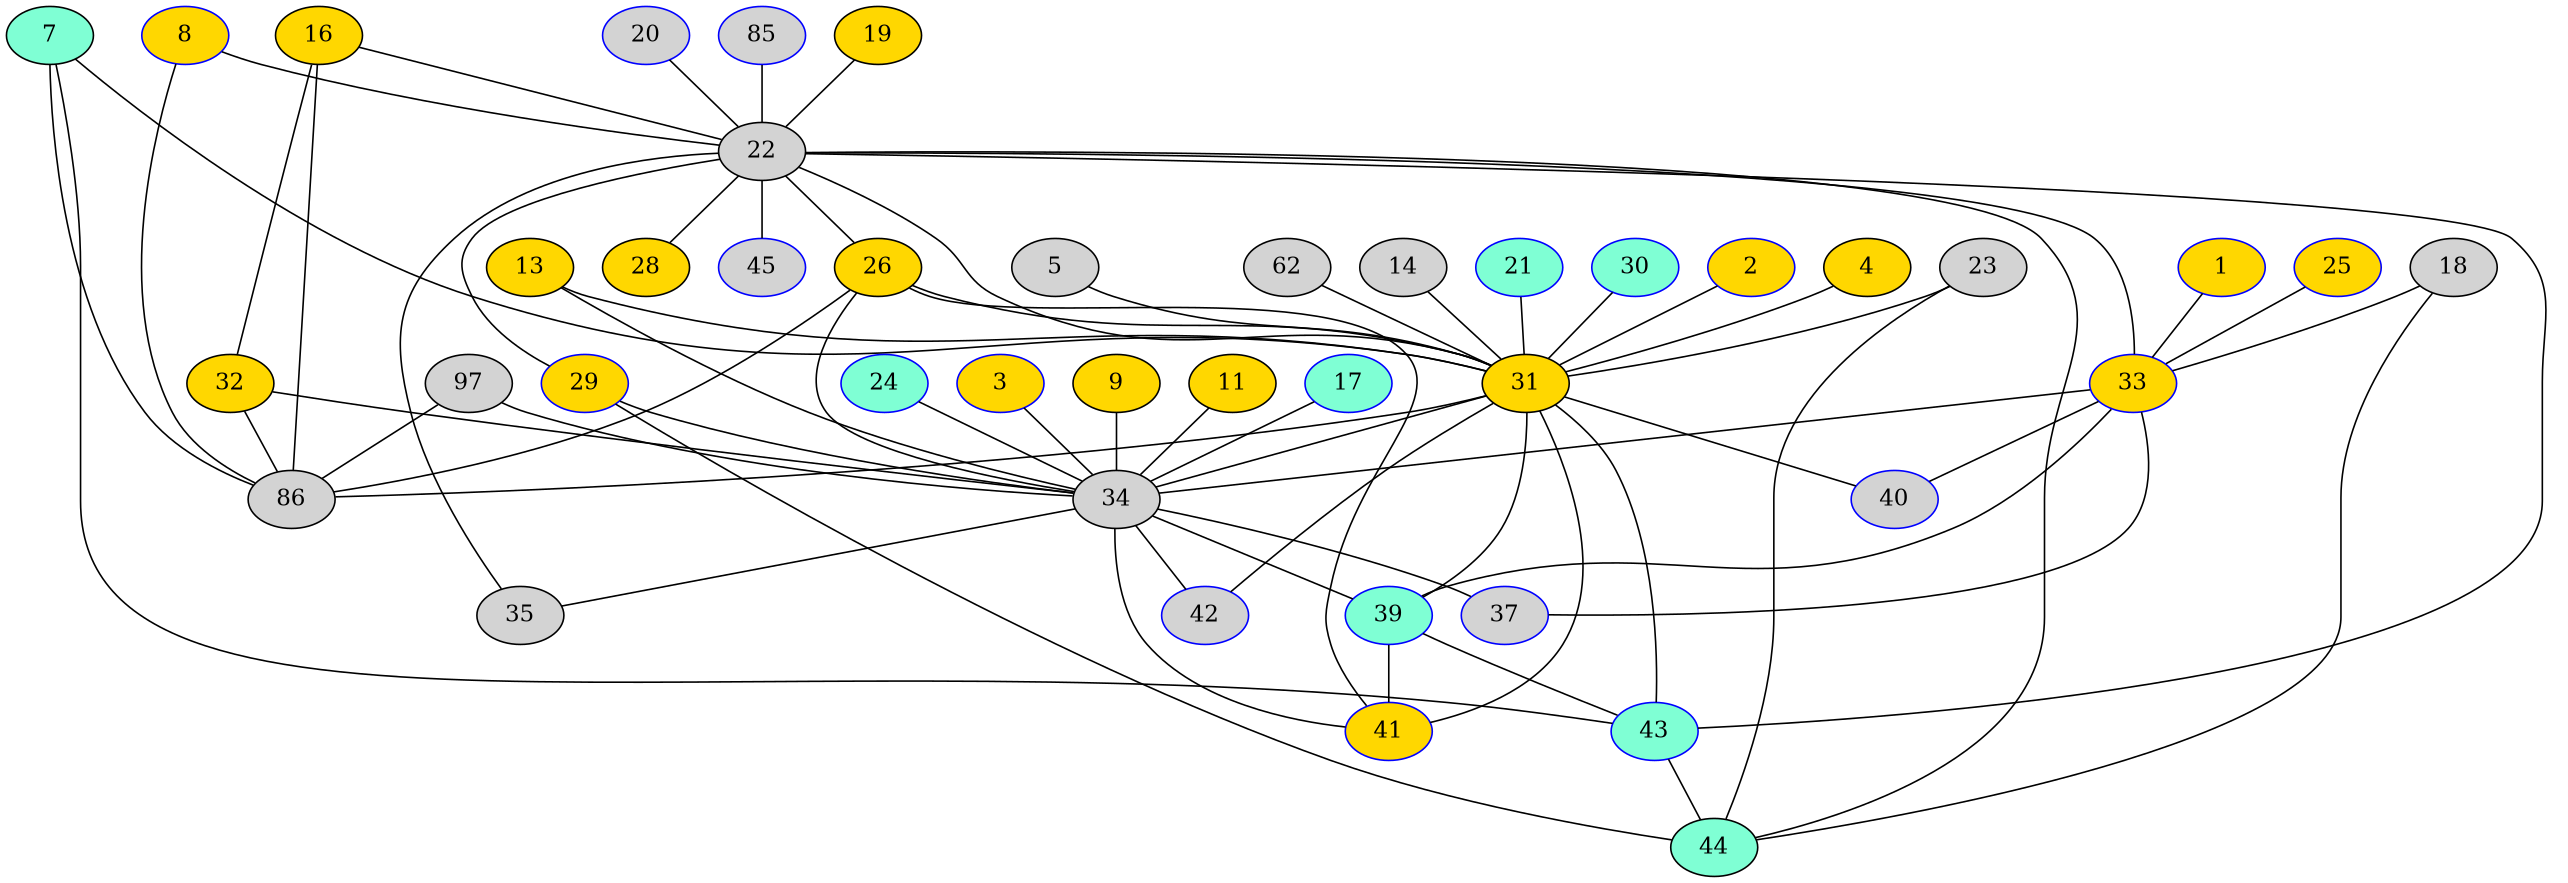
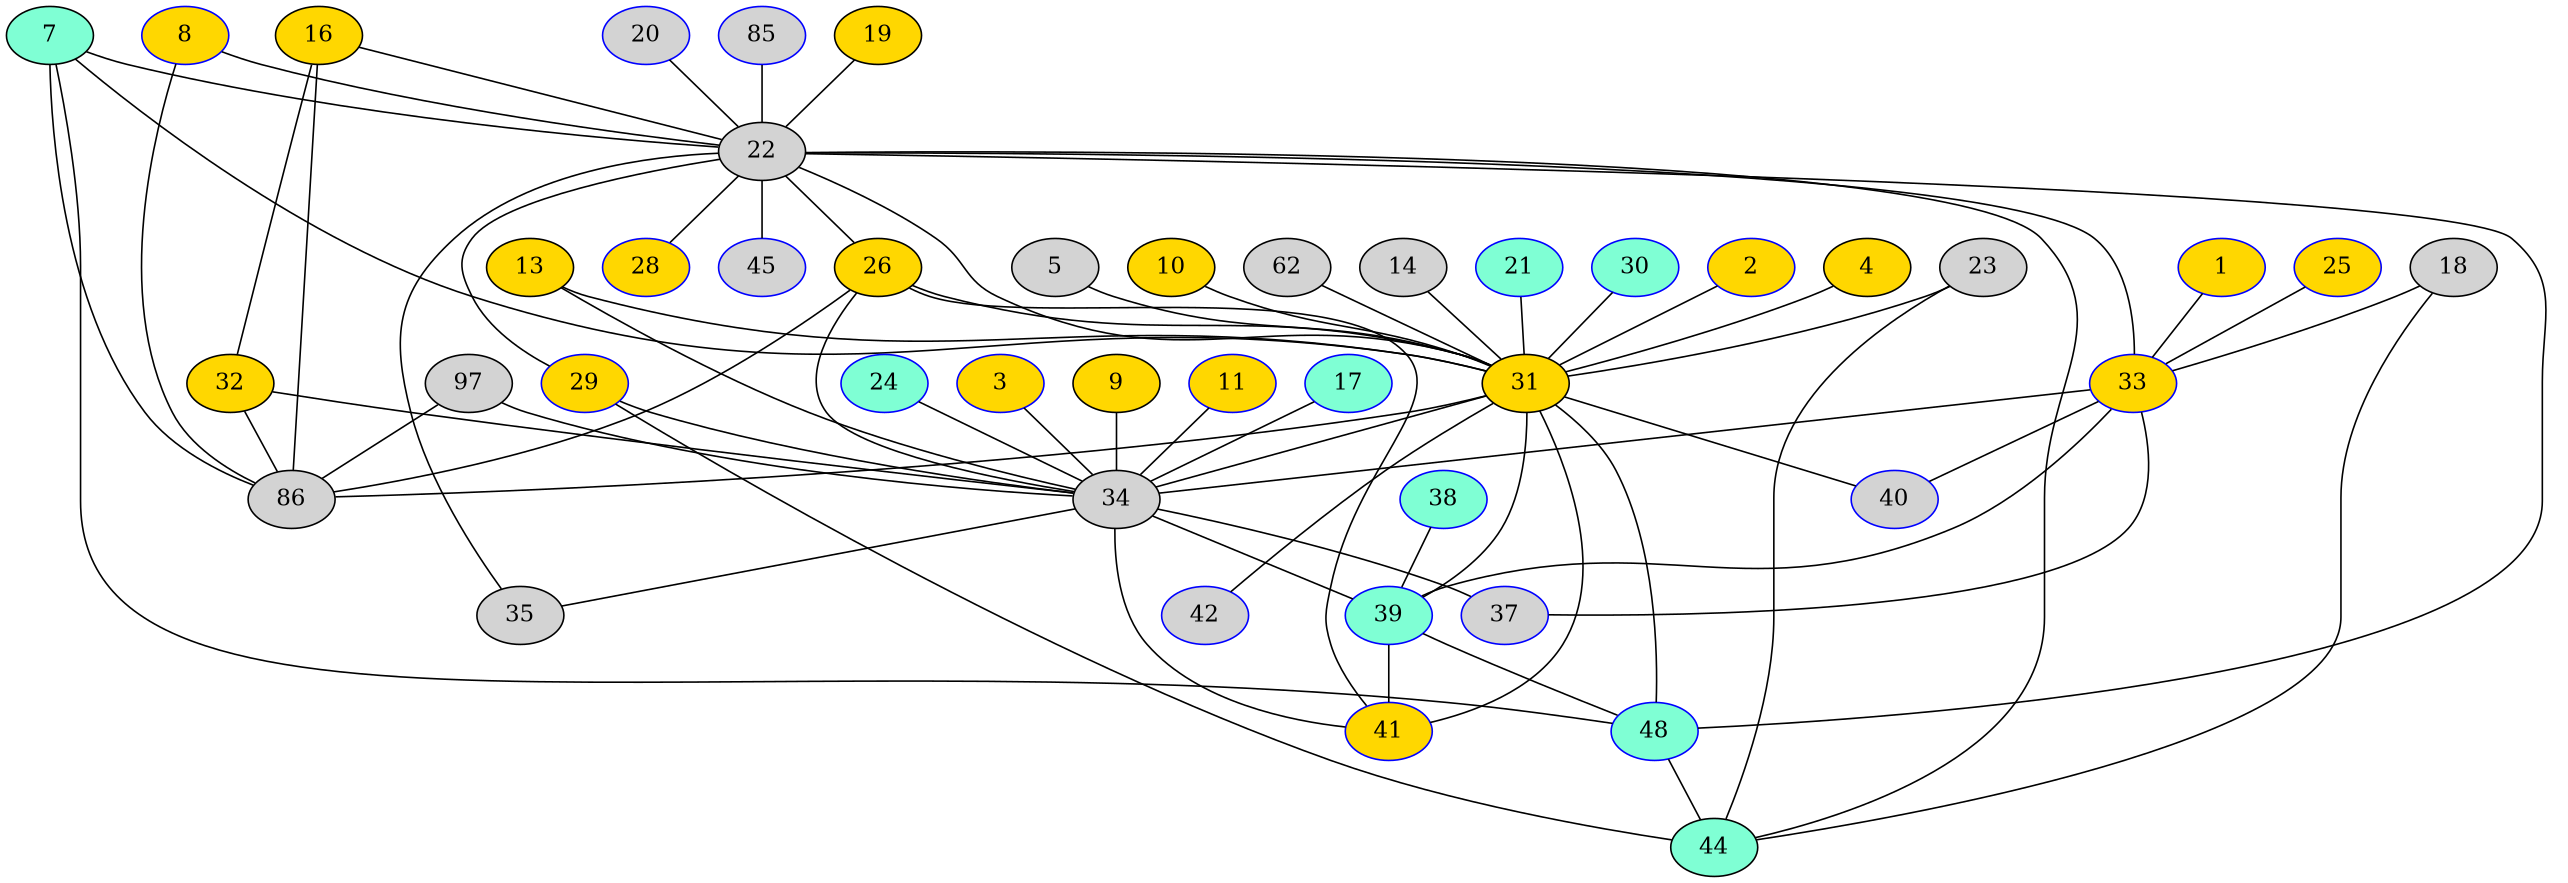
edge "7" -- "22": added
node "28": color black -> blue
node "10": added
node "11": color black -> blue
node "38": added
edge "34" -- "42": removed
node "43": label "43" -> "48"
